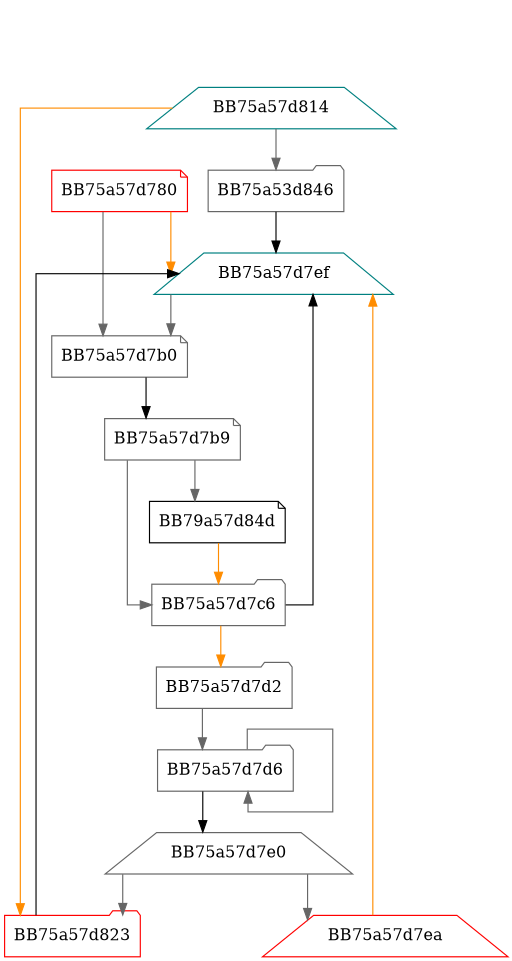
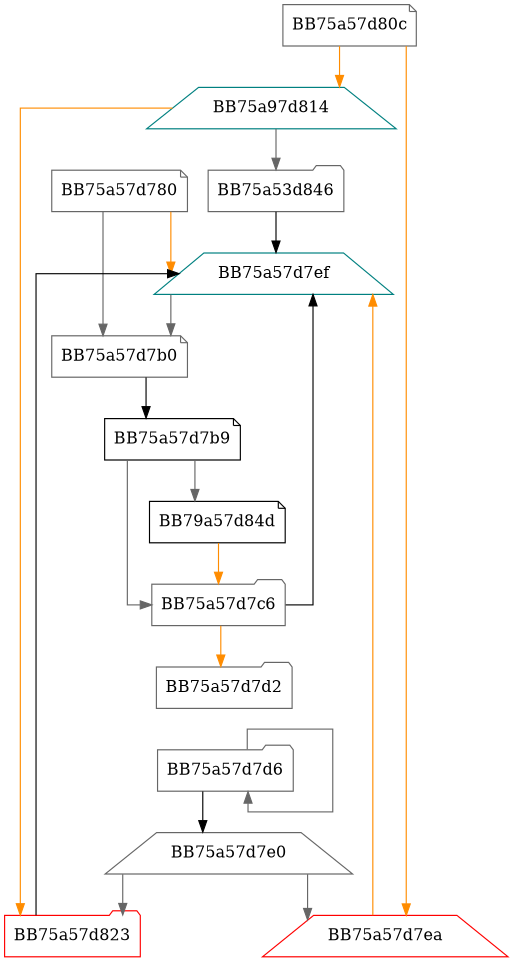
node "BB75a57d80c": added
node "BB75a57d814": label "BB75a57d814" -> "BB75a97d814"
node "BB75a57d780": color red -> gray40
node "BB75a57d7b9": color gray40 -> black
edge "BB75a57d7d2" -> "BB75a57d7d6": removed
